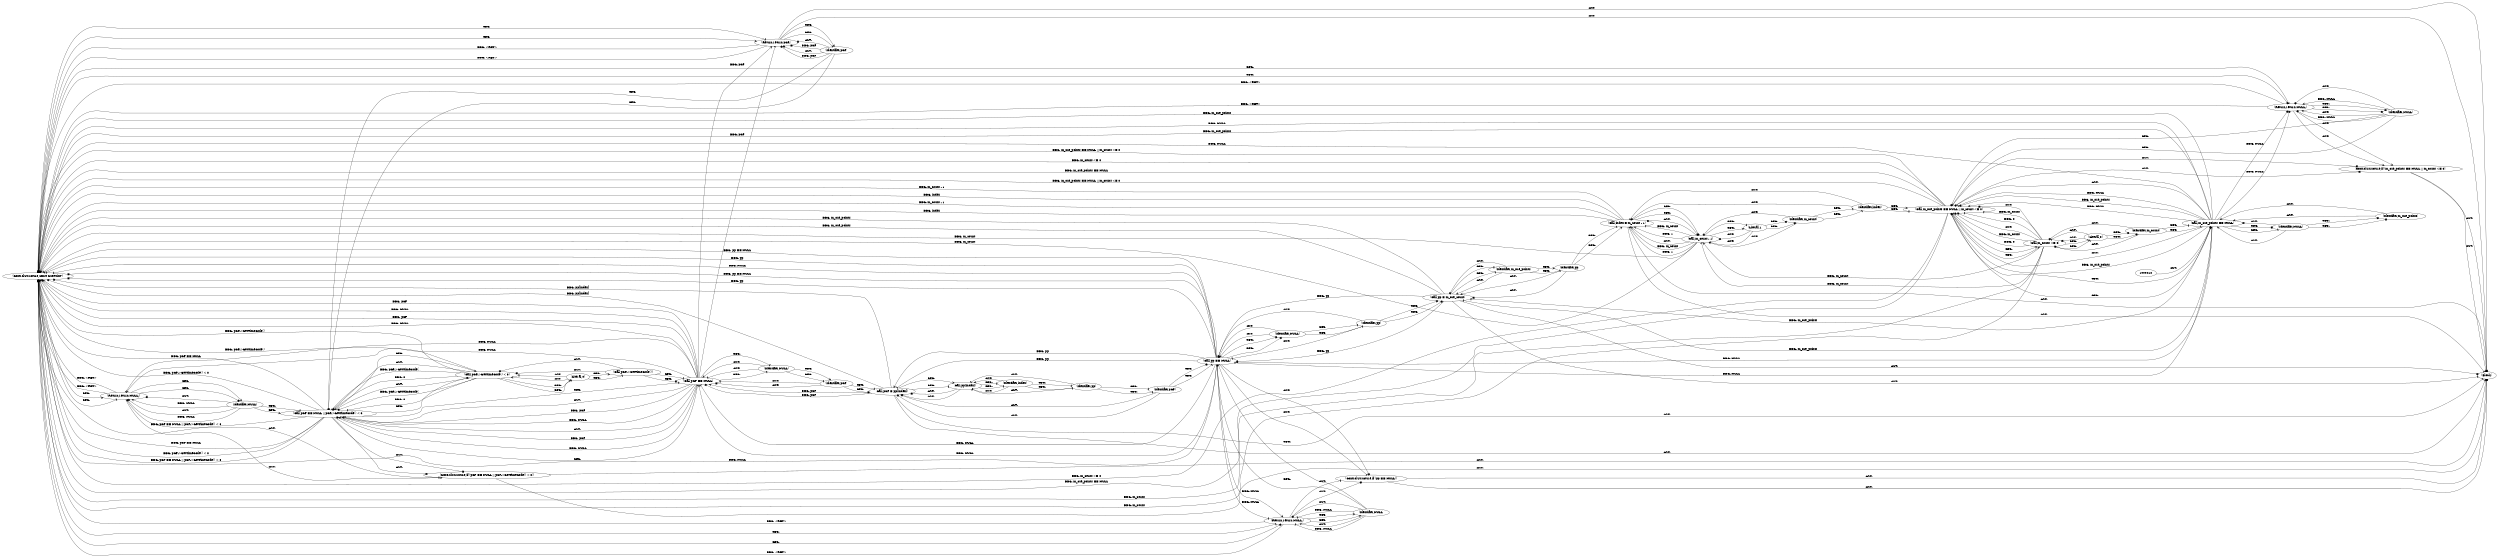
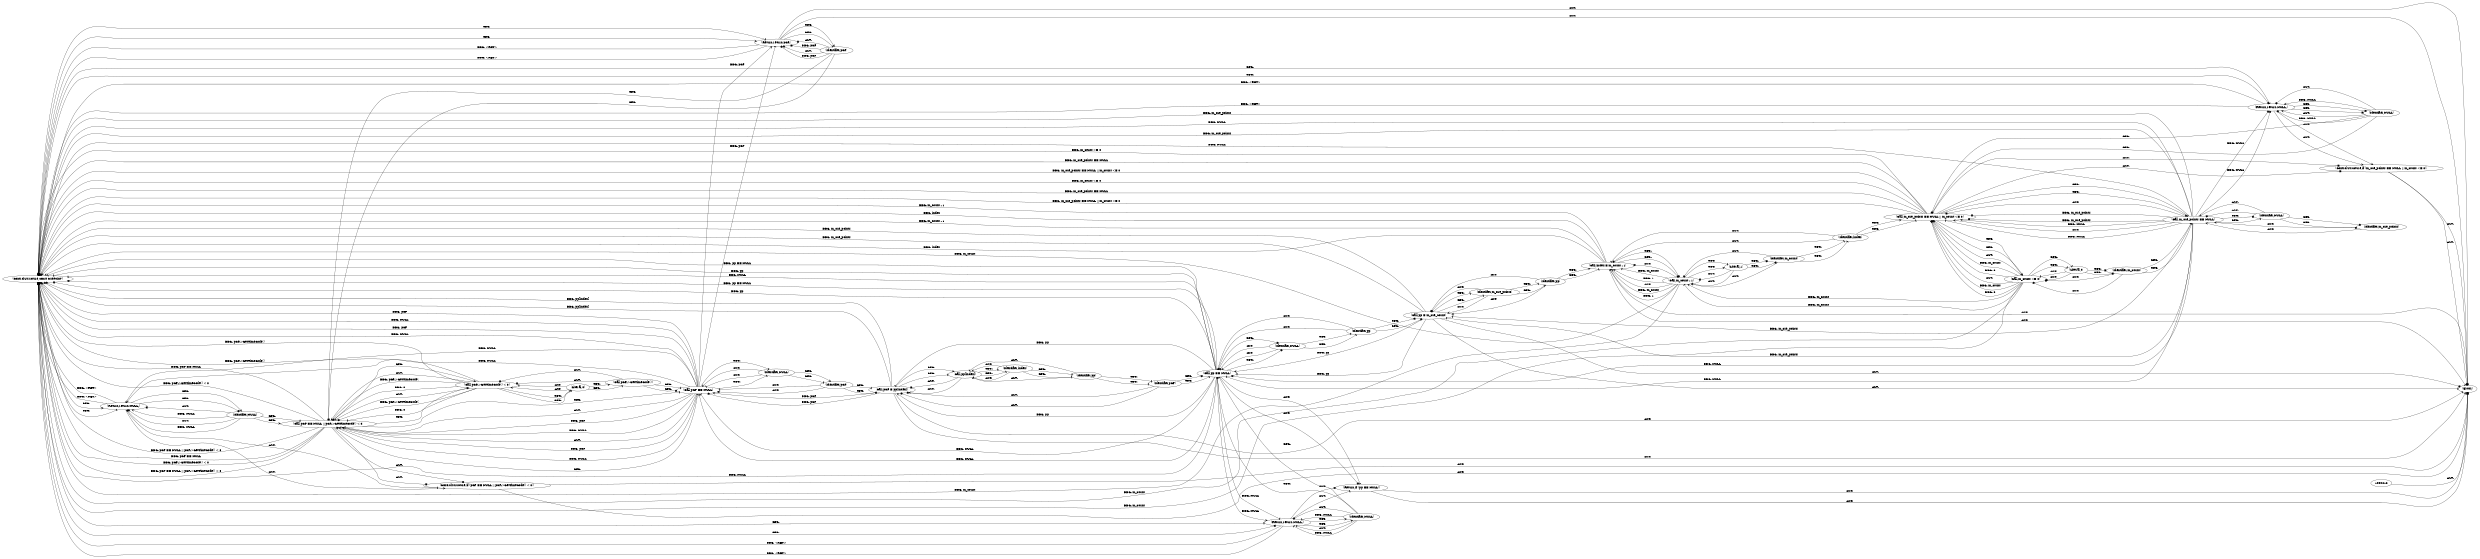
edge "1000212" -> "(Call,m_cue_points == NULL)": now "1000212" -> "(Block,)"
node "(ControlStructure,if (pp == NULL))": label "(ControlStructure,if (pp == NULL))" -> "(Return,if (pp == NULL))"
